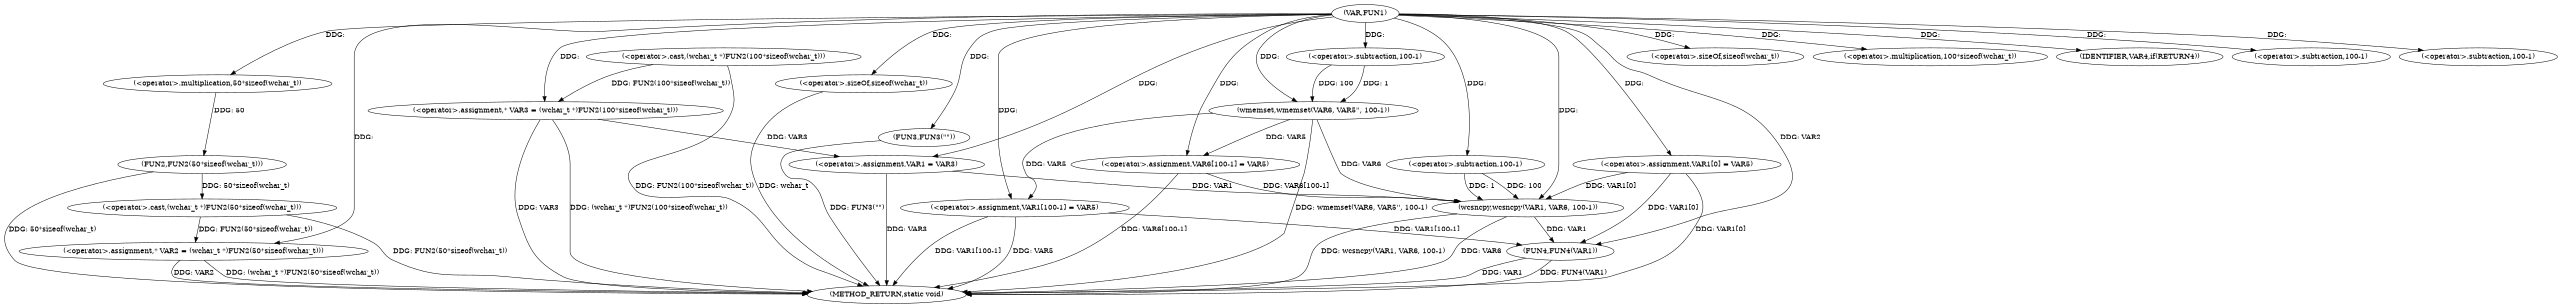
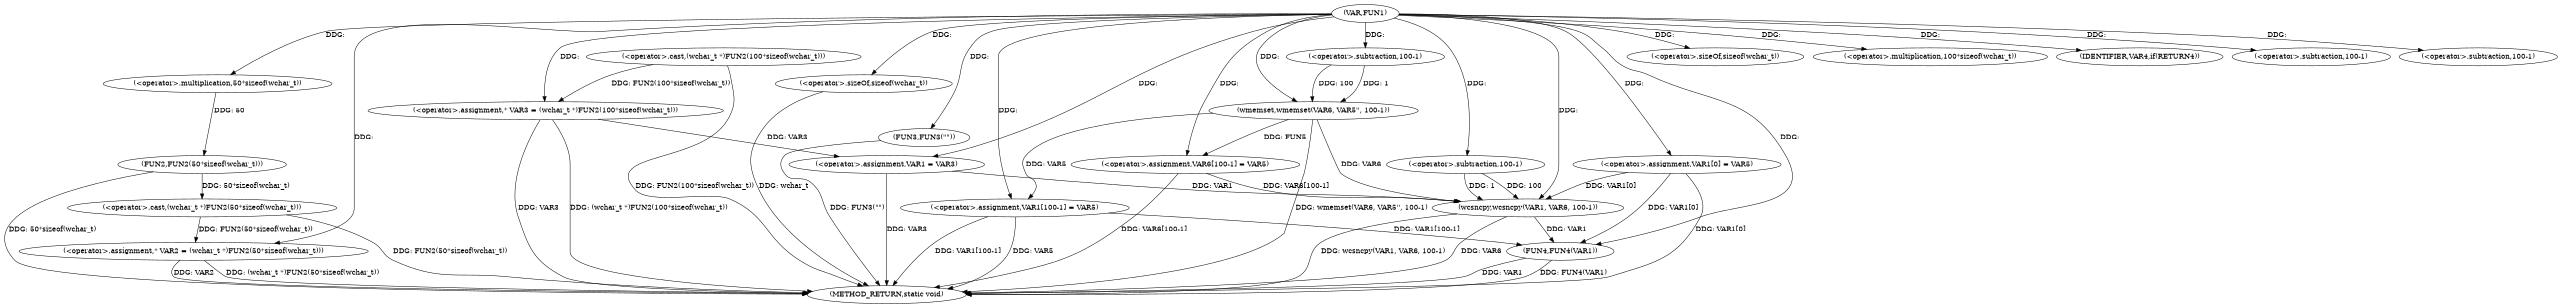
edge "(wmemset,wmemset(VAR6, VAR5'', 100-1))" -> "(<operator>.assignment,VAR6[100-1] = VAR5)": label "DDG: VAR5" -> "DDG: FUN5"
edge "(VAR,FUN1)" -> "(FUN4,FUN4(VAR1))": label "DDG: VAR2" -> "DDG: "
